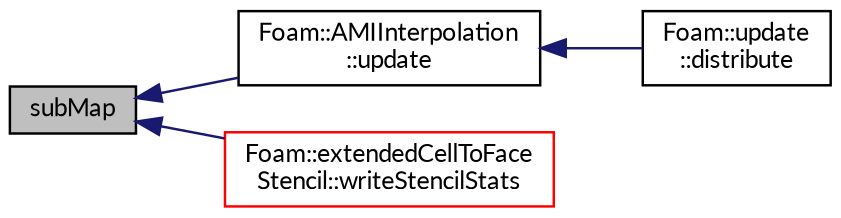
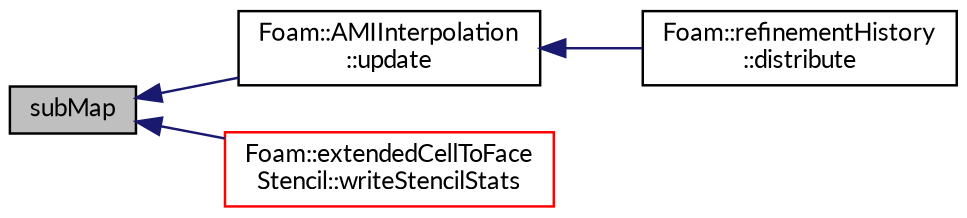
node "Foam::update ::distribute": label "Foam::update ::distribute" -> "Foam::refinementHistory ::distribute"
